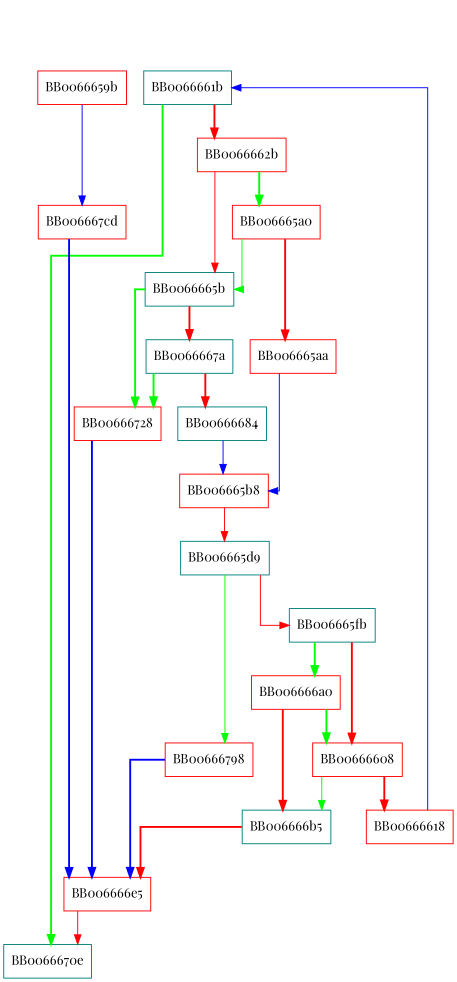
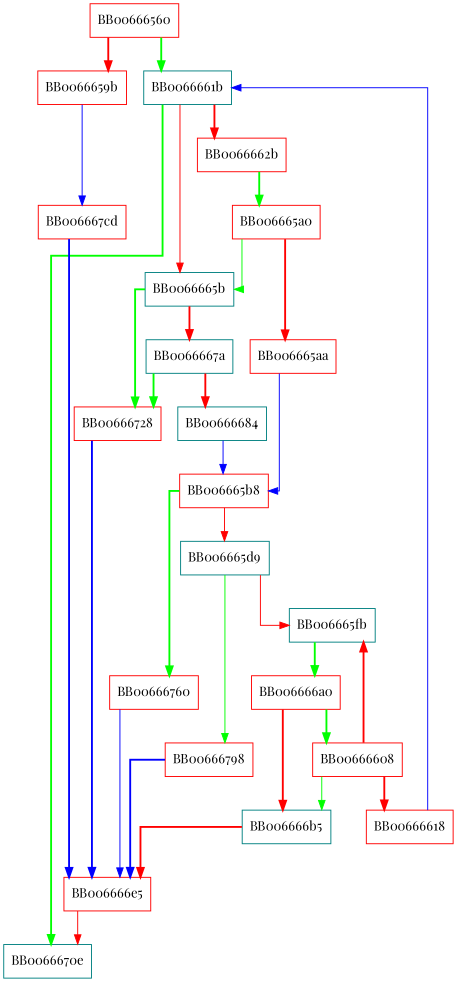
node "BB00666560": added
edge "BB0066662b" -> "BB0066665b": now "BB0066661b" -> "BB0066665b"
edge "BB006665fb" -> "BB00666608": reversed
node "BB00666760": added
